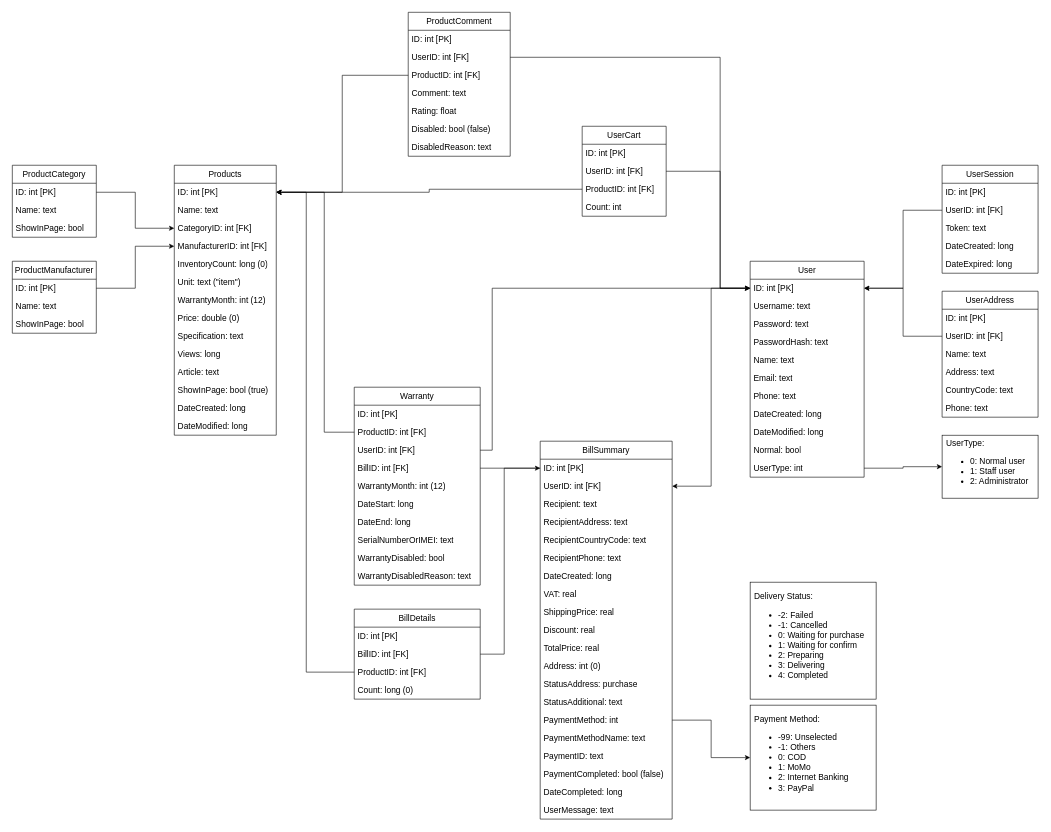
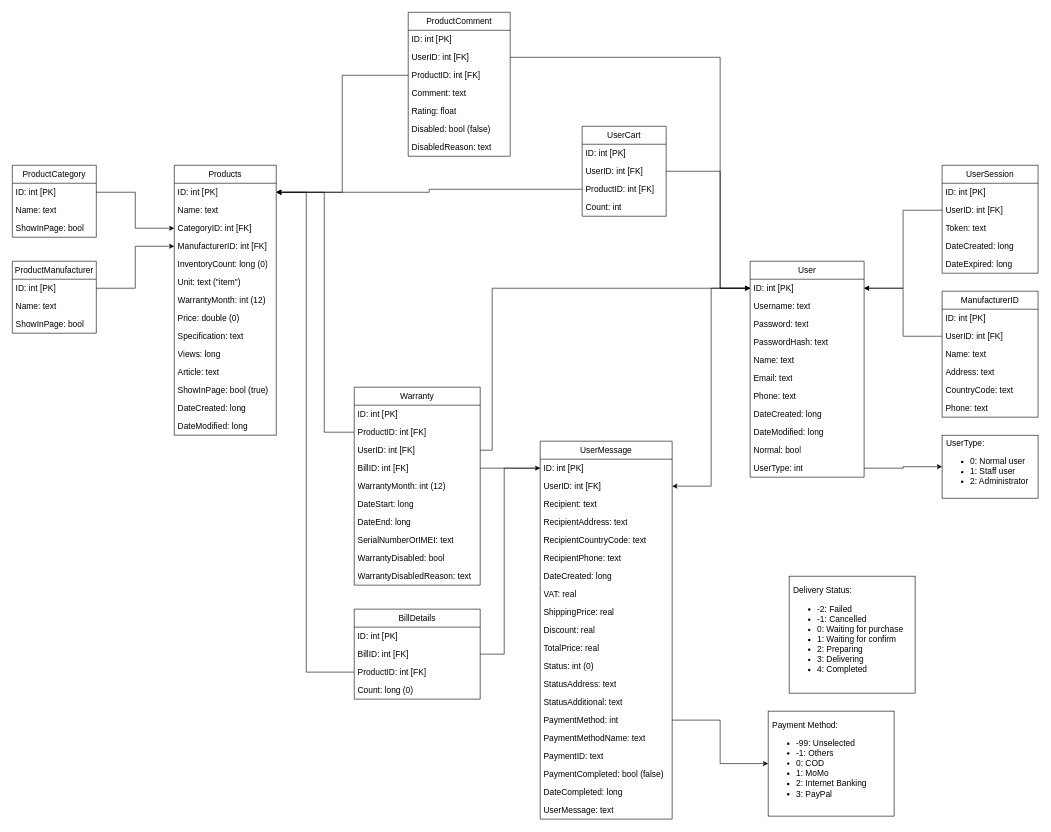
node "UserAddress": label "UserAddress" -> "ManufacturerID"
node "BillSummary": label "BillSummary" -> "UserMessage"
node "Delivery Status:-2: Failed -1: Cancelled 0: Waiting for purchase 1: Waiting for confirm 2: Preparing 3: Delivering 4: Completed": moved (813, 641) -> (852, 635)
node "Address: int (0)": label "Address: int (0)" -> "Status: int (0)"
node "StatusAddress: purchase": label "StatusAddress: purchase" -> "StatusAddress: text"
node "Payment Method:-99: Unselected -1: Others 0: COD 1: MoMo 2: Internet Banking 3: PayPal": moved (813, 758) -> (831, 764)
